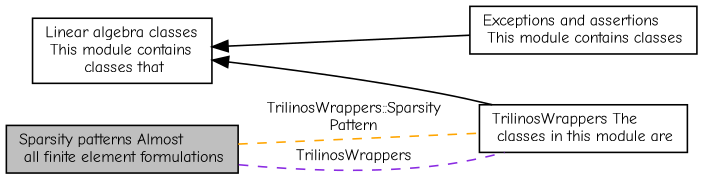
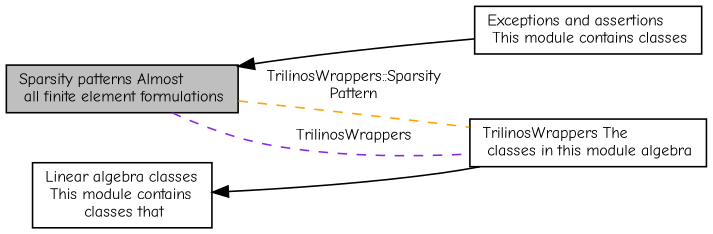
edge "Exceptions and assertions This module contains classes" -> "Linear algebra classes This module contains classes that": now "Exceptions and assertions This module contains classes" -> "Sparsity patterns Almost all finite element formulations"
node "TrilinosWrappers The classes in this module are": label "TrilinosWrappers The classes in this module are" -> "TrilinosWrappers The classes in this module algebra"
